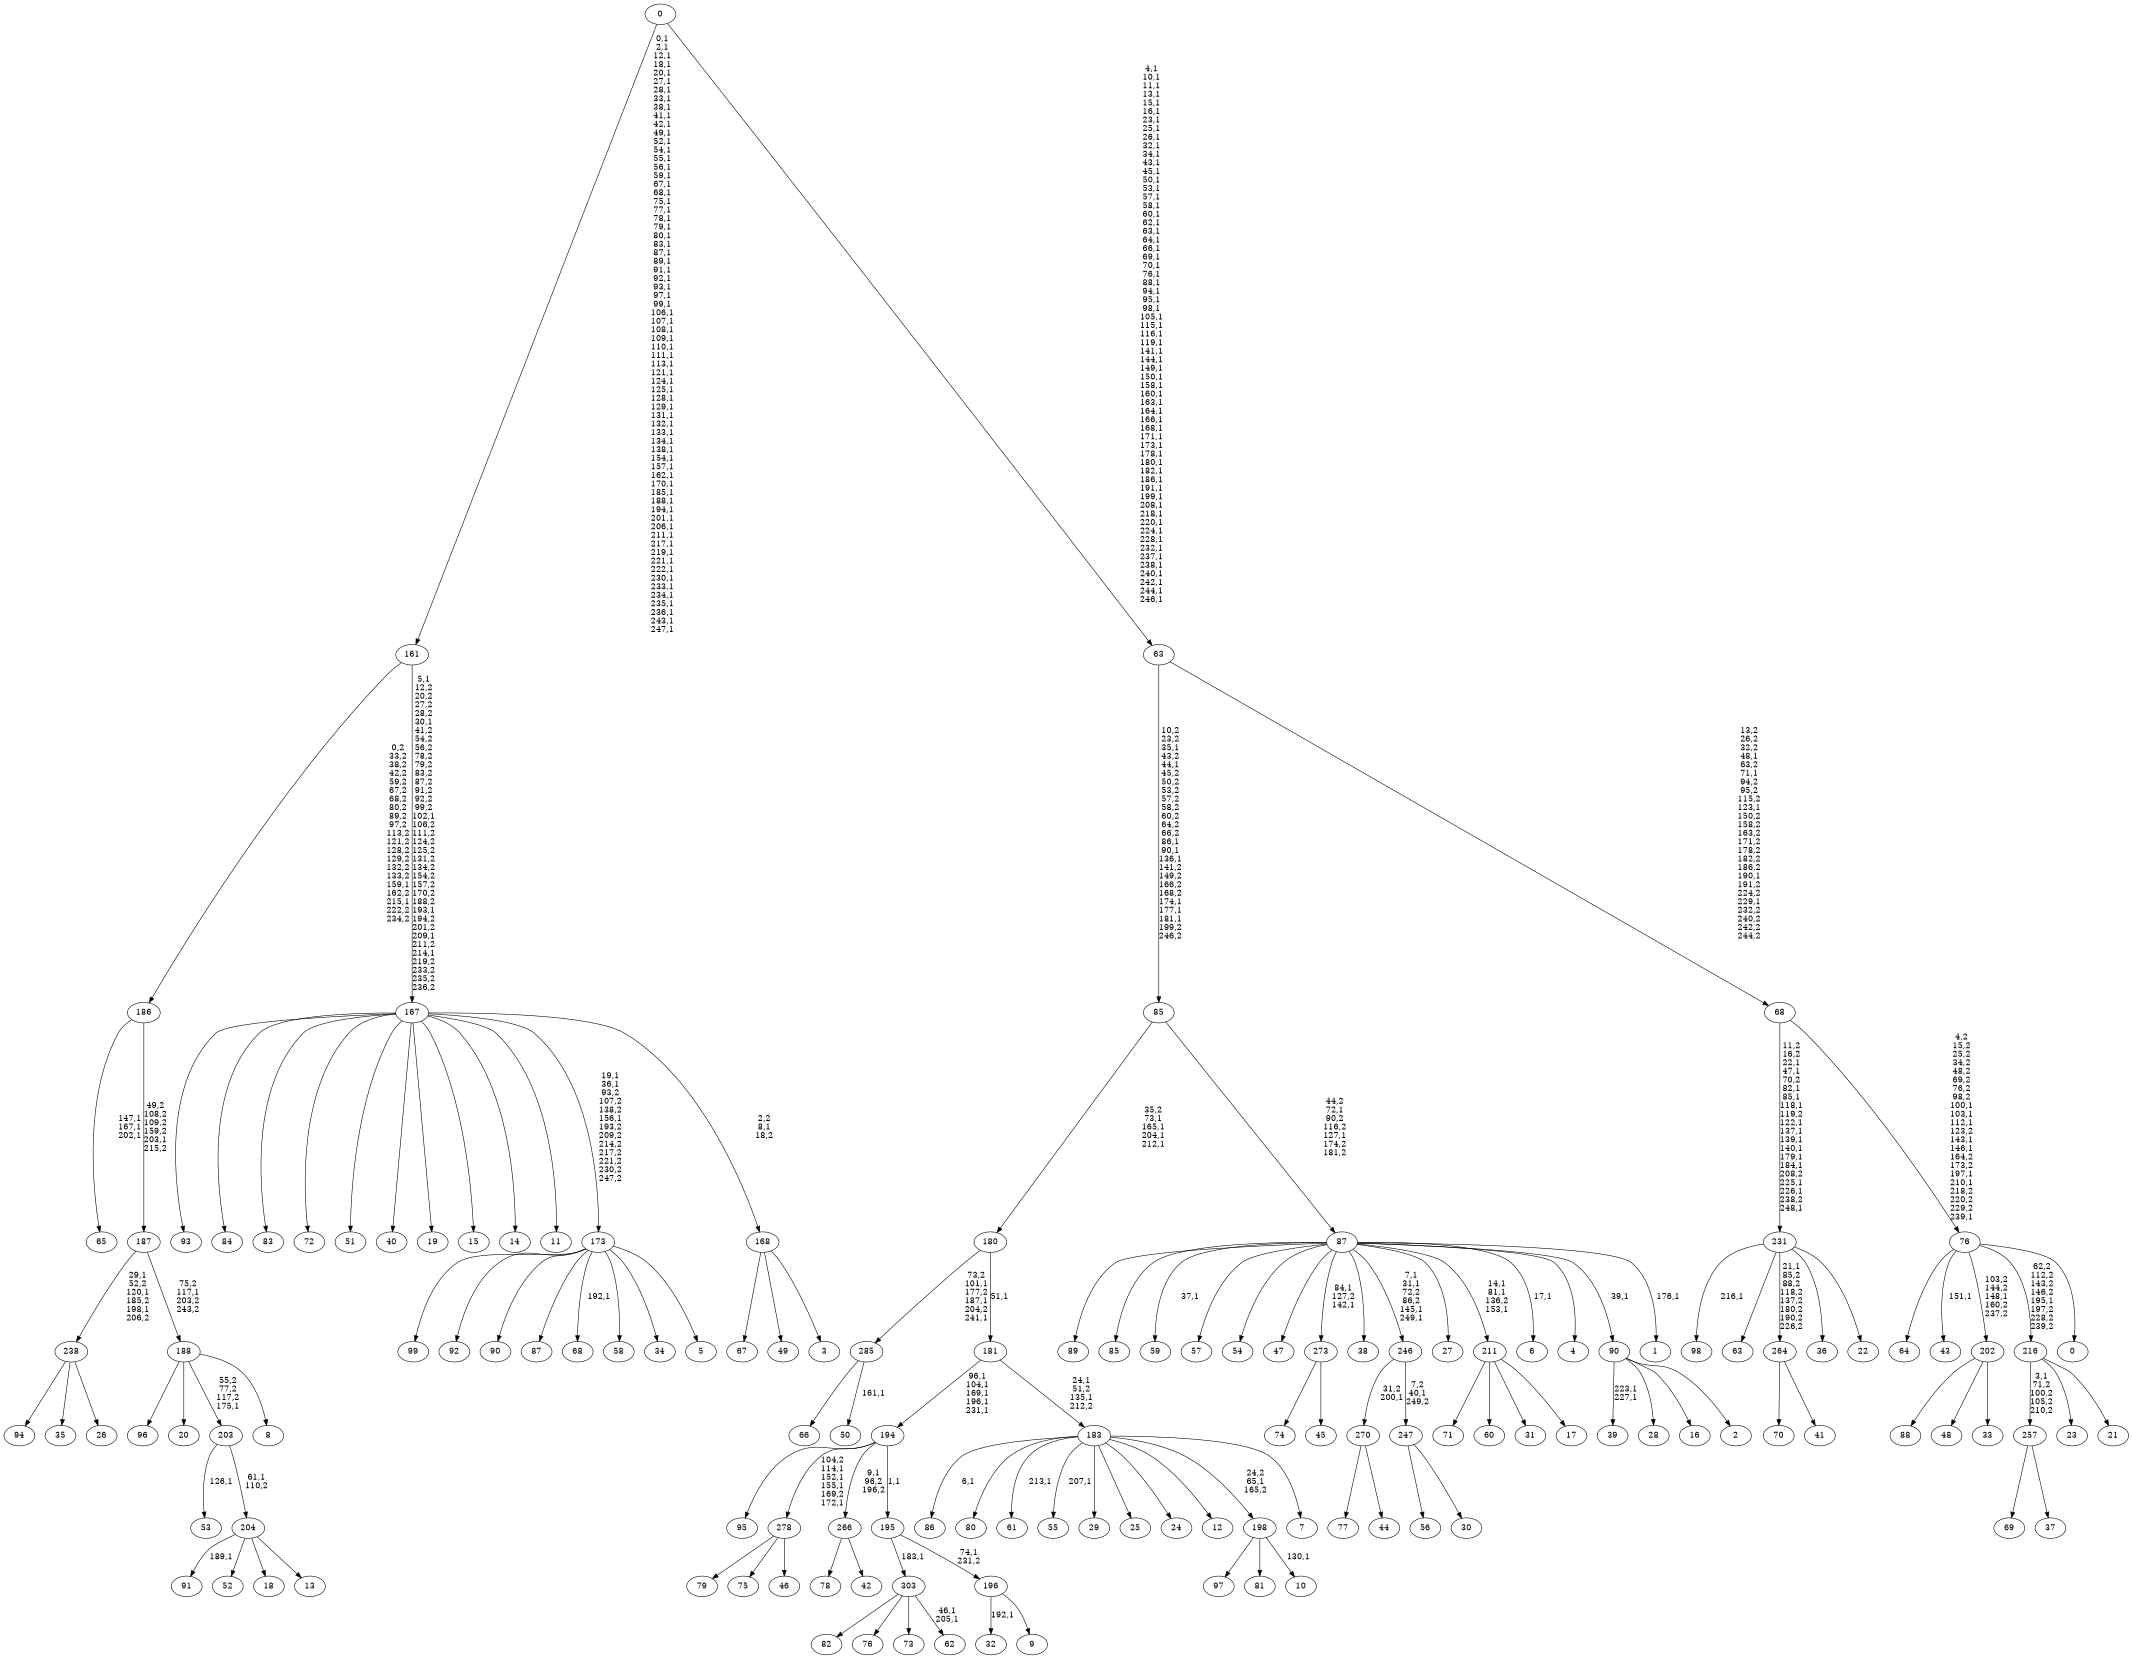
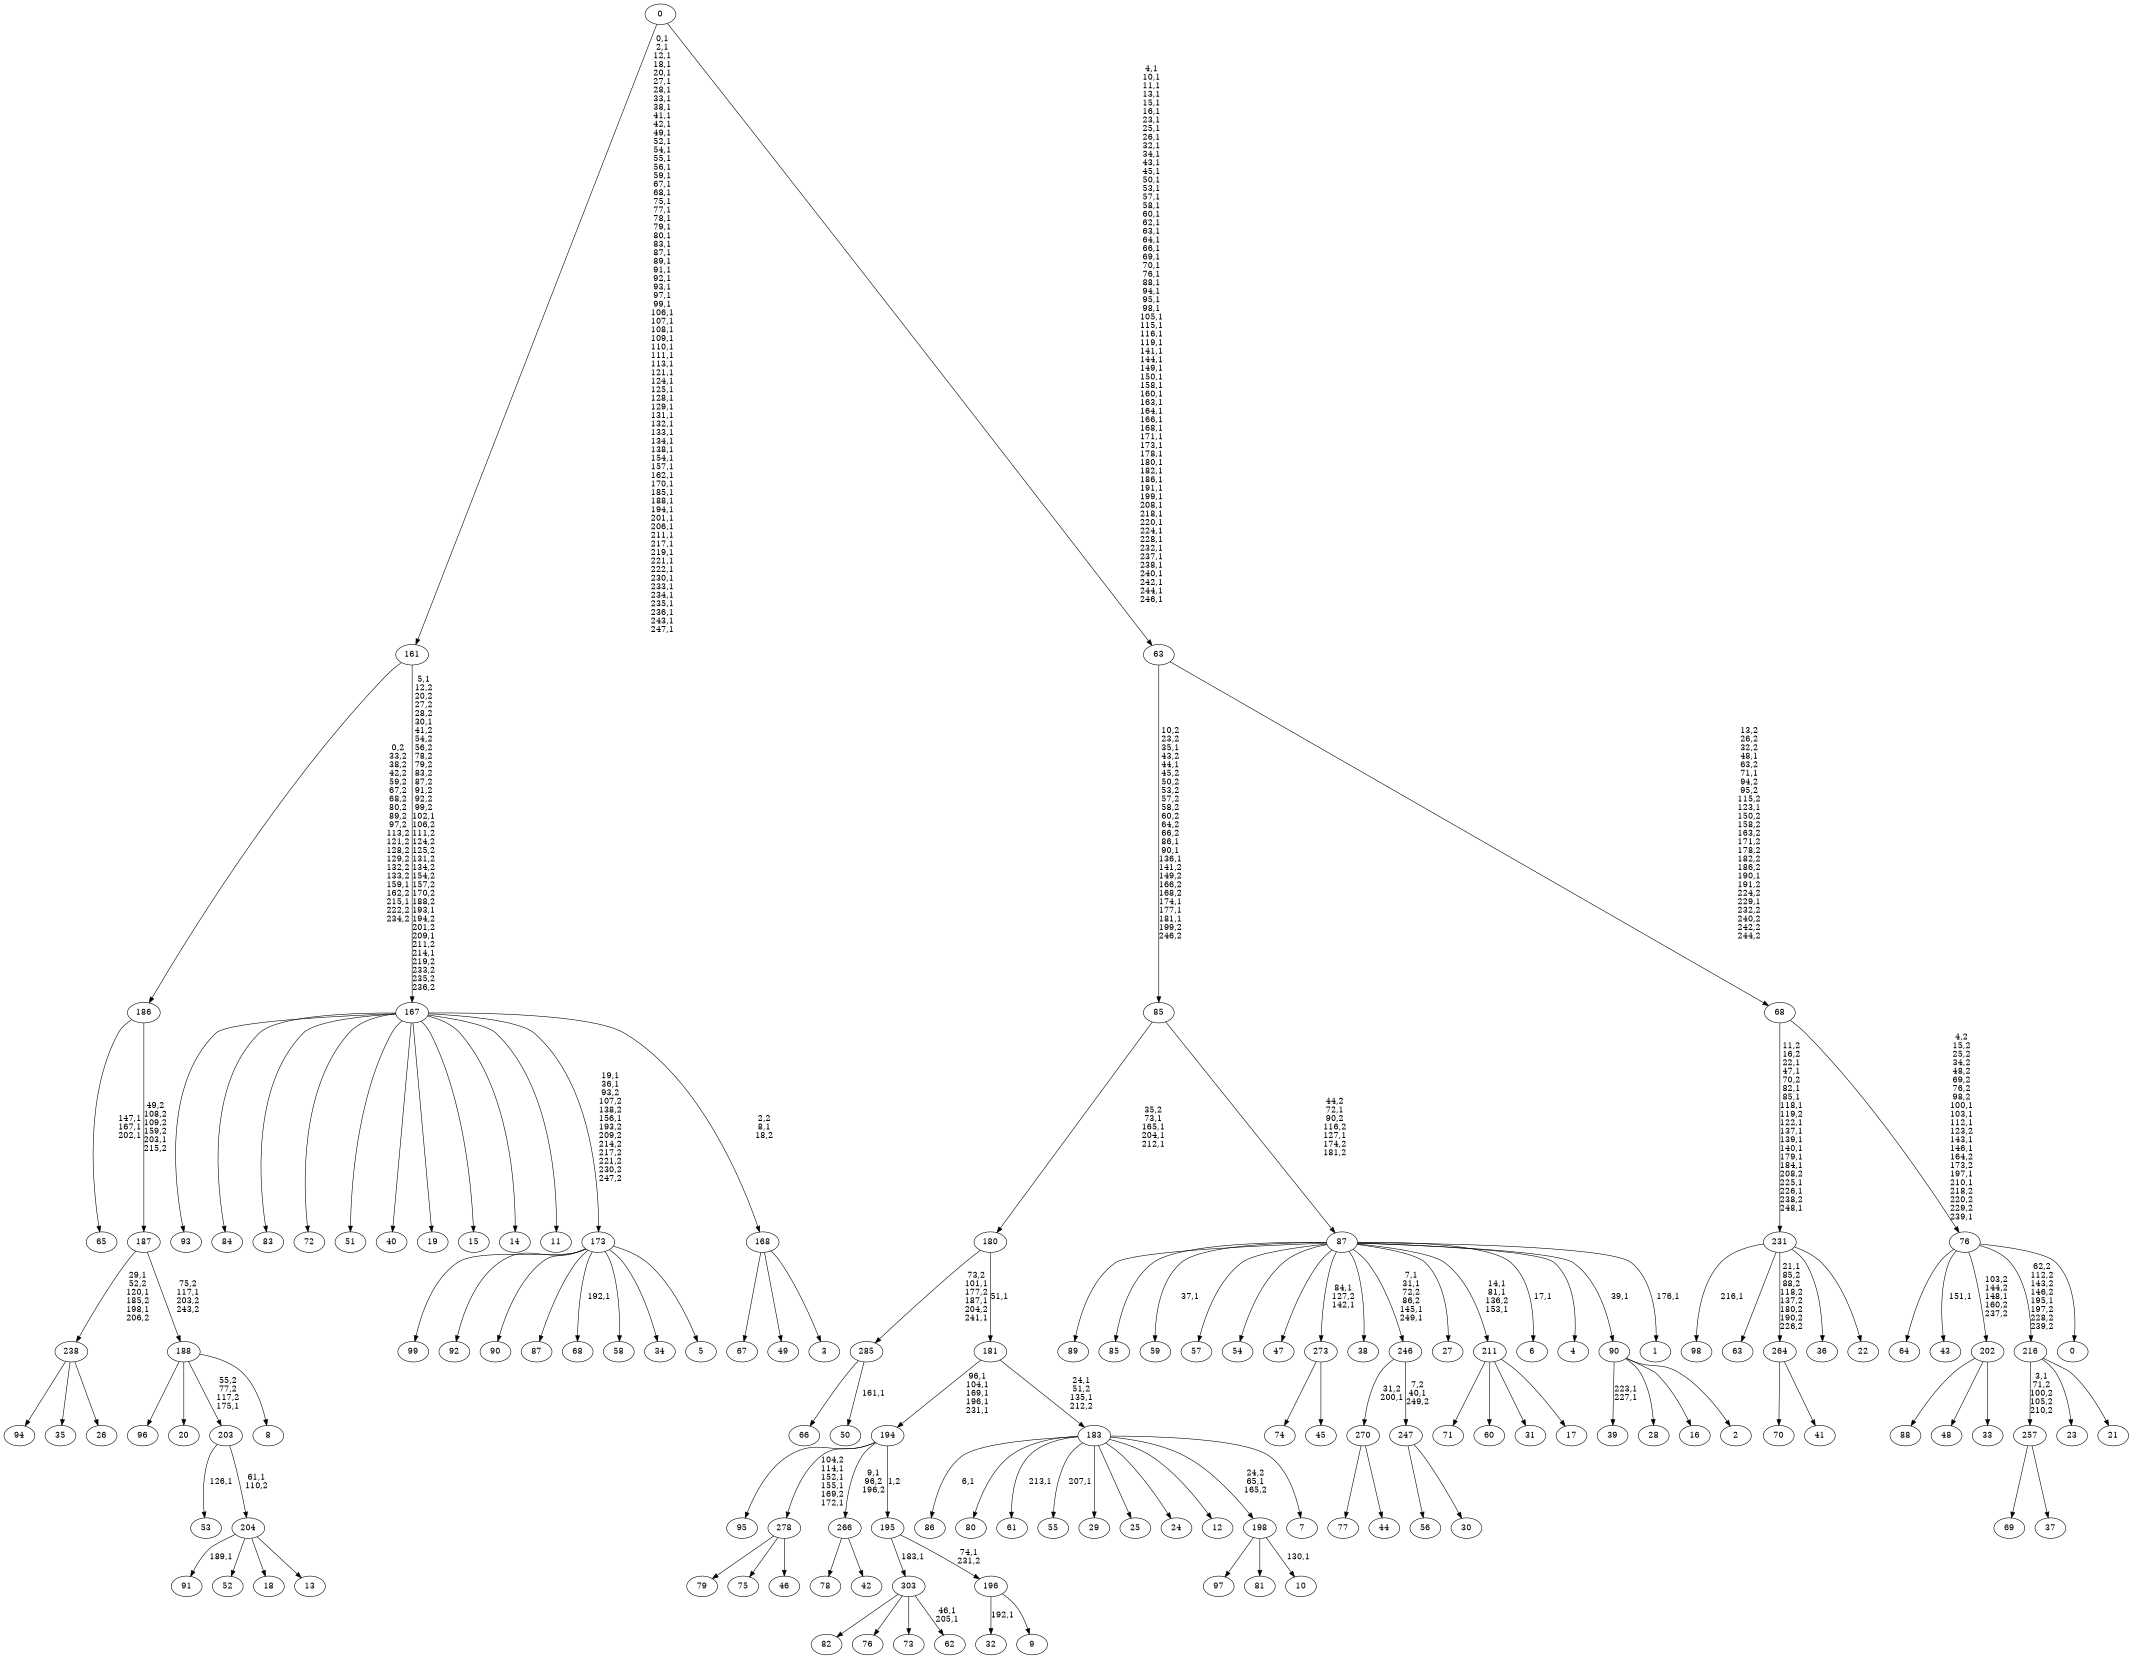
edge "194" -> "195": label "1,1" -> "1,2"
